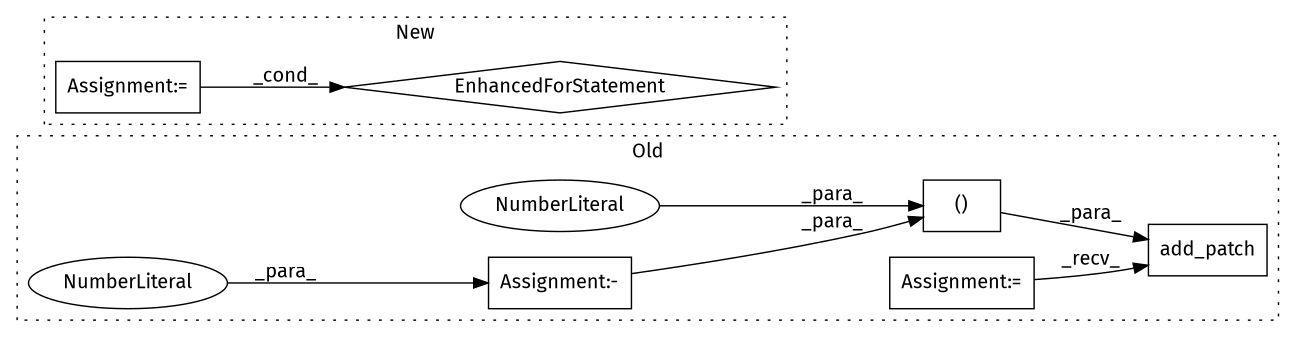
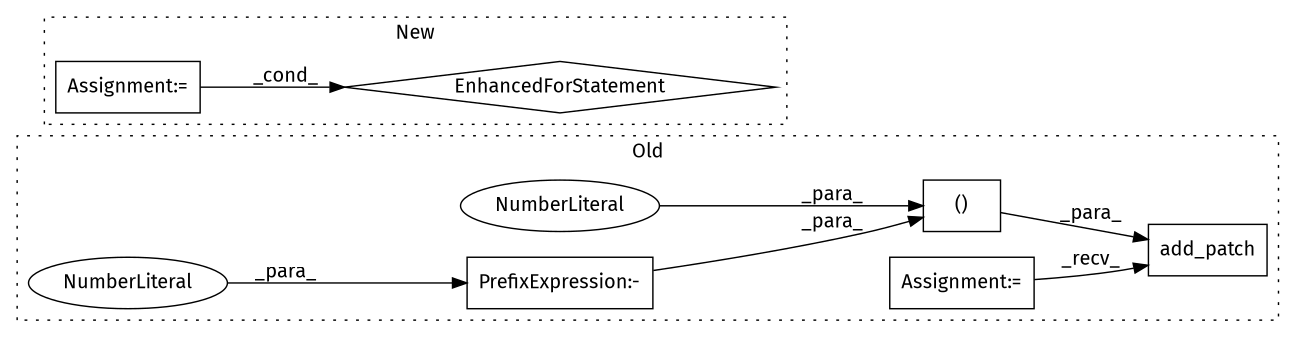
node "Assignment:-": label "Assignment:-" -> "PrefixExpression:-"
